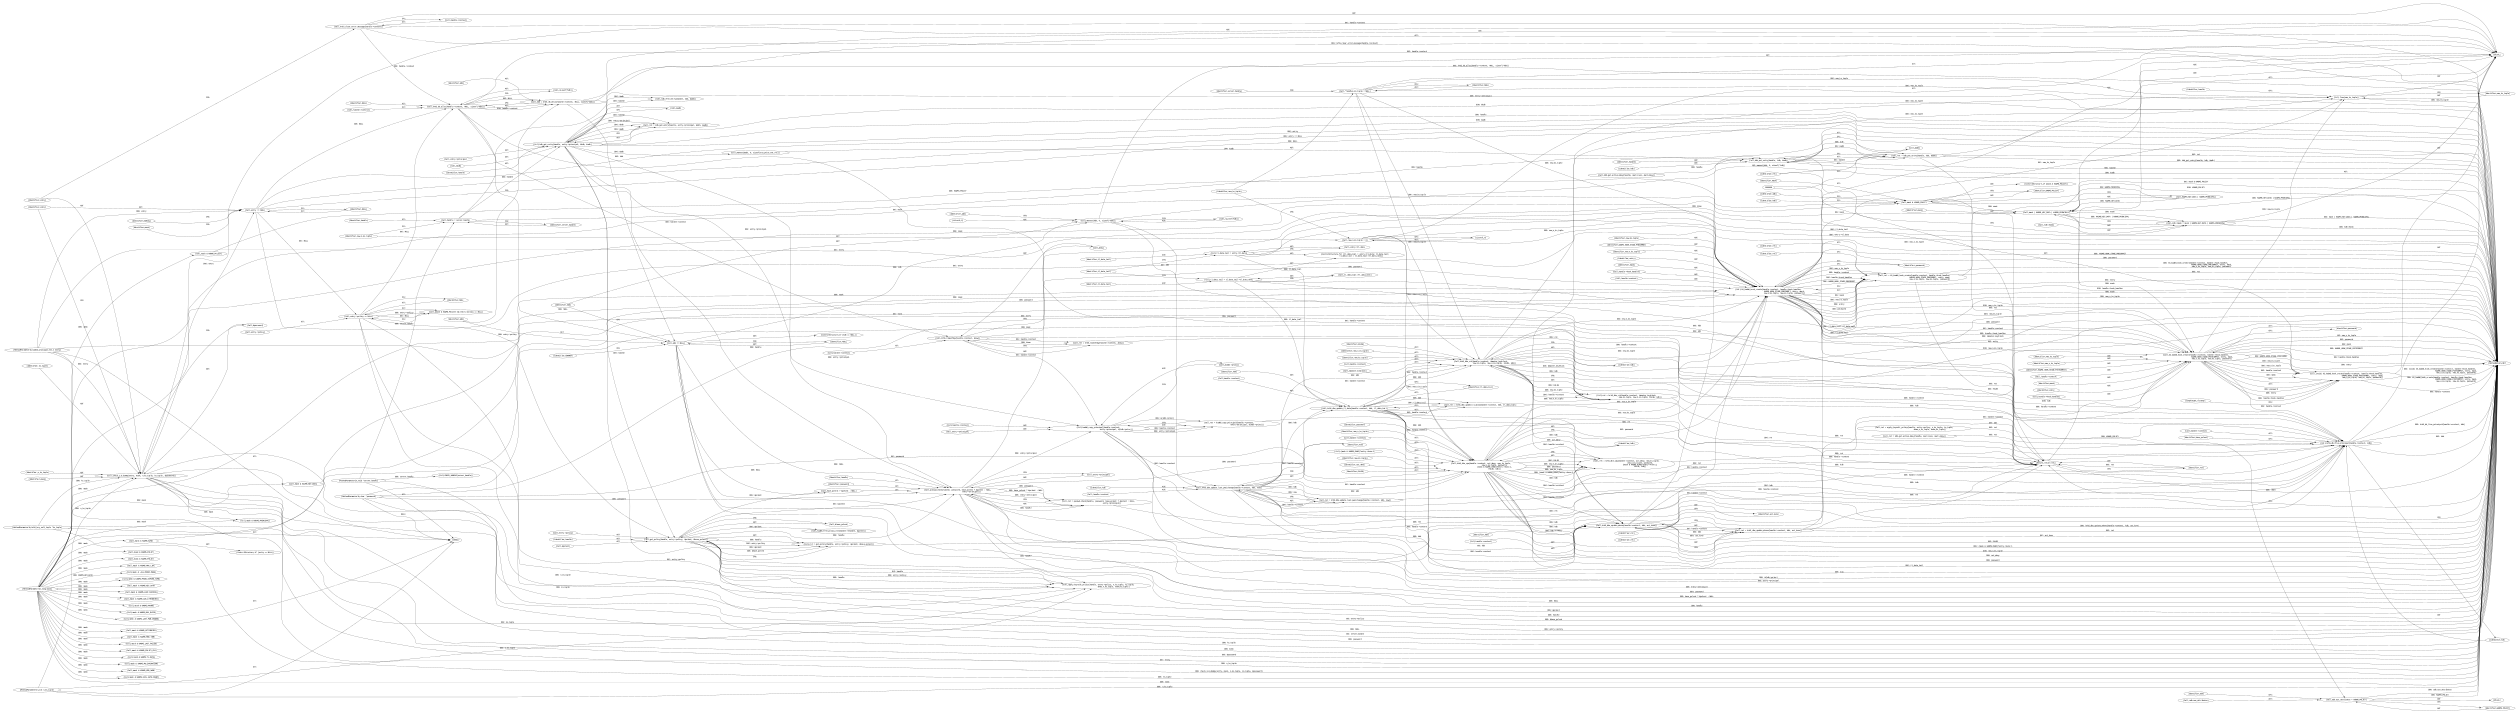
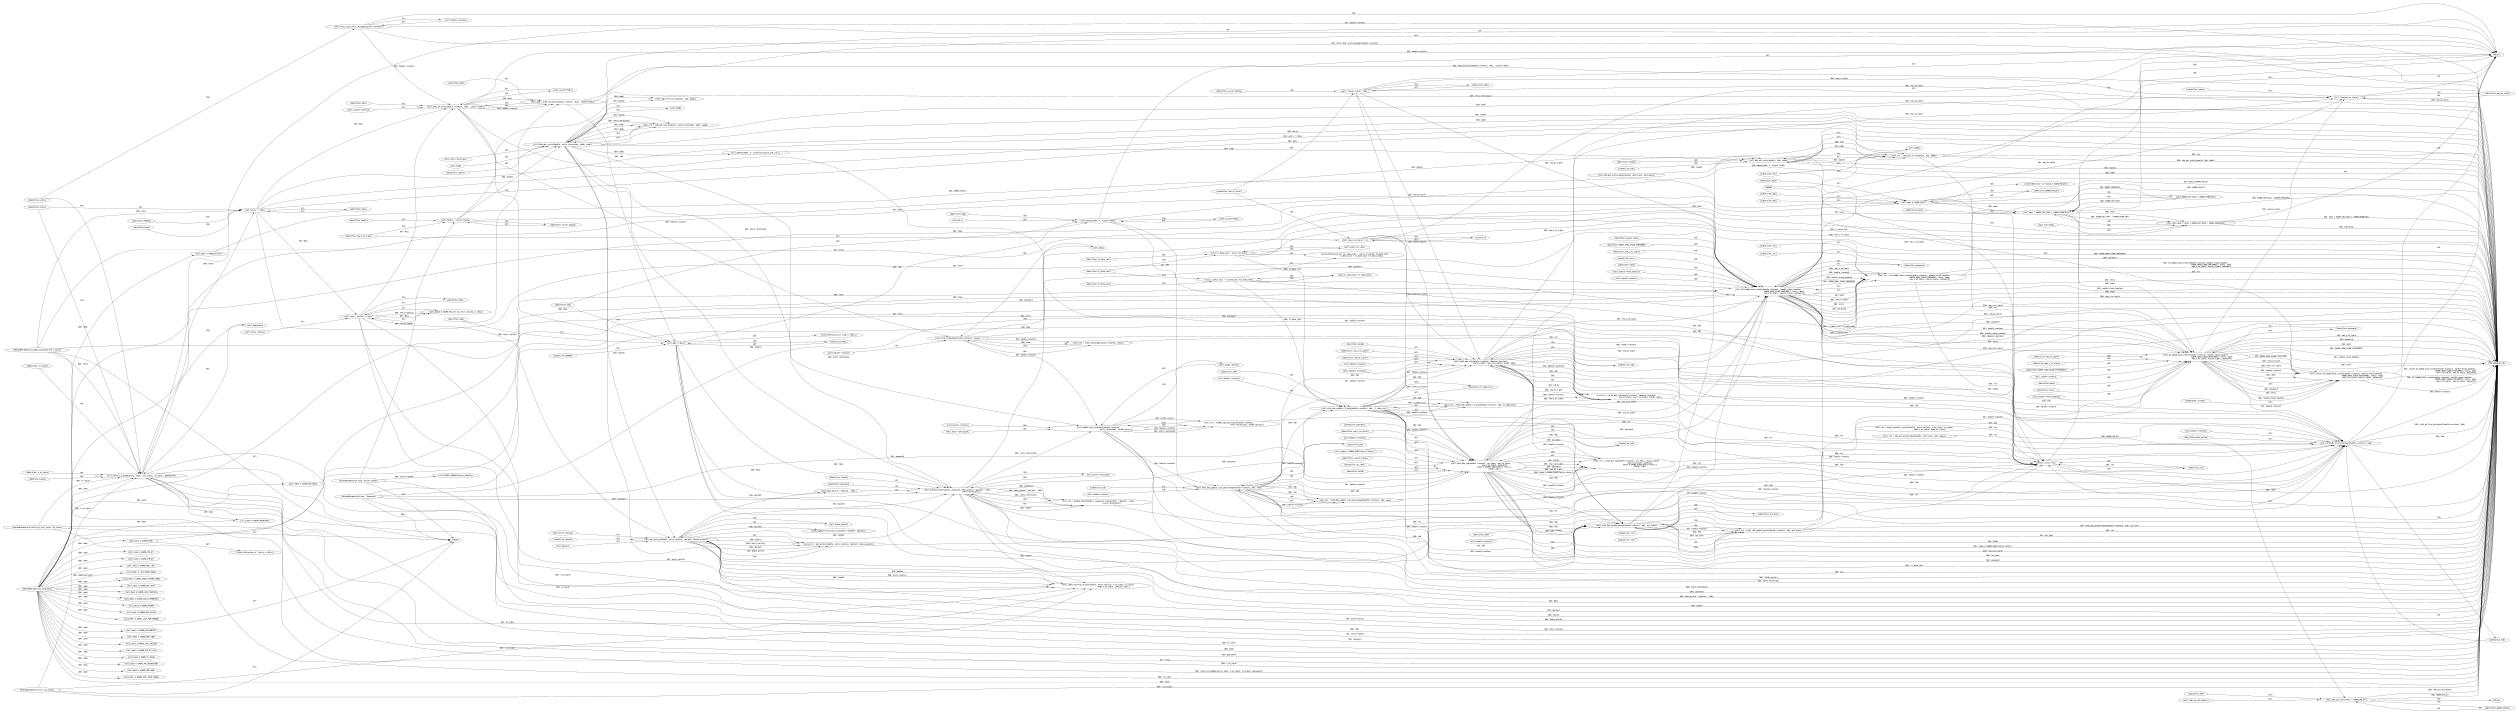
node "(Call,*handles_ks_tuple = NULL)": label "(Call,*handles_ks_tuple = NULL)" -> "(Call,*new_ks_tuple = NULL)"
